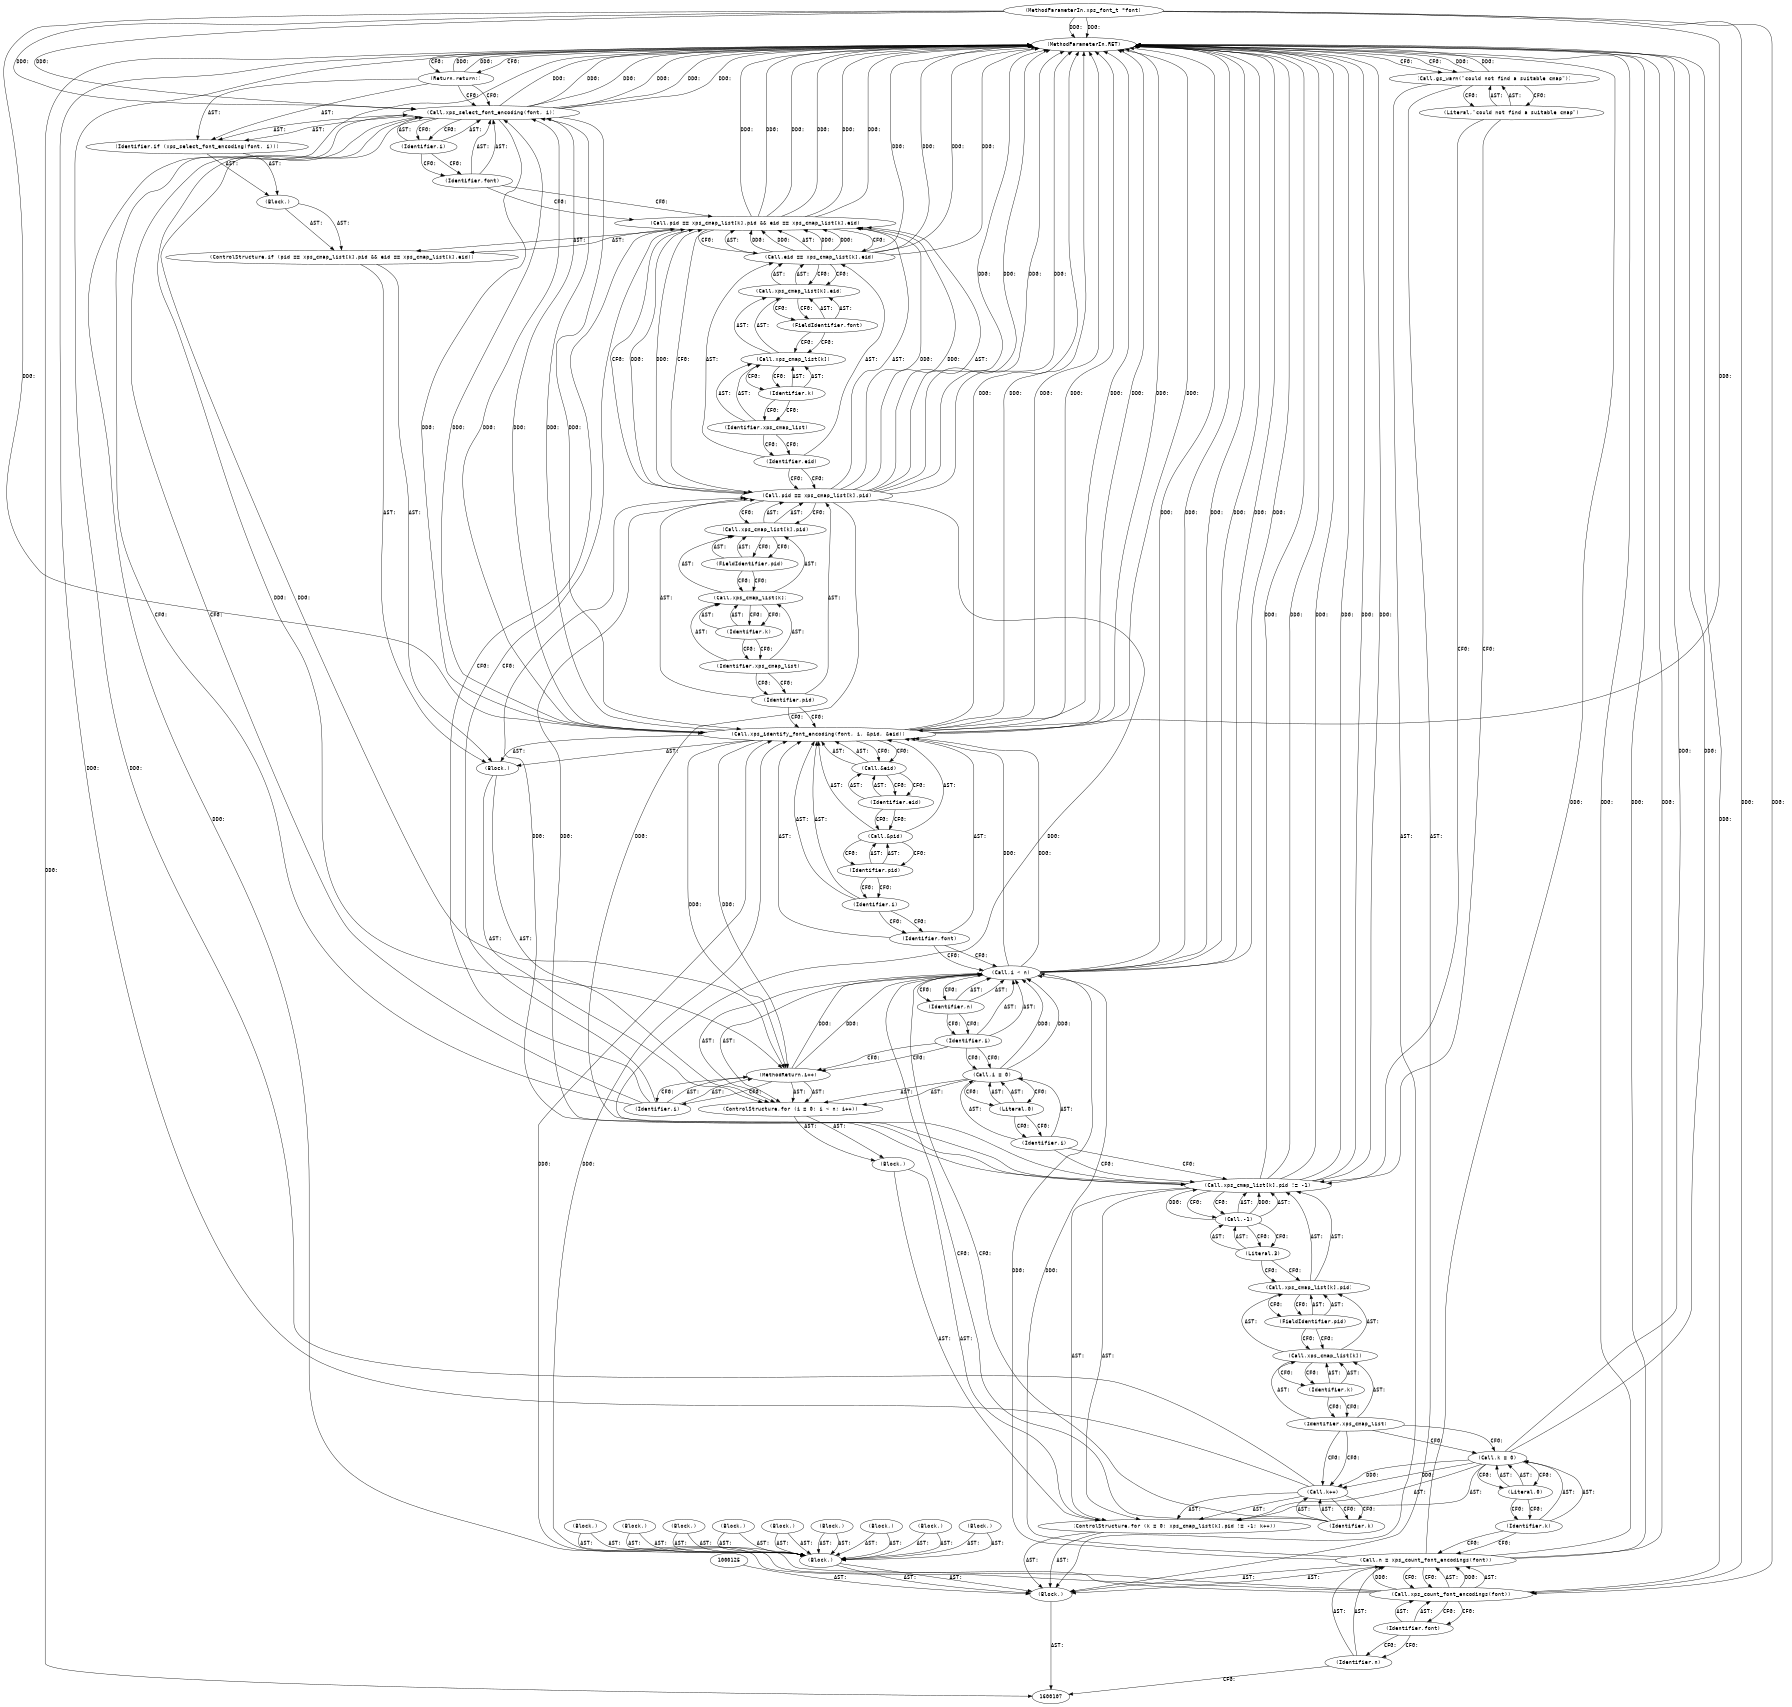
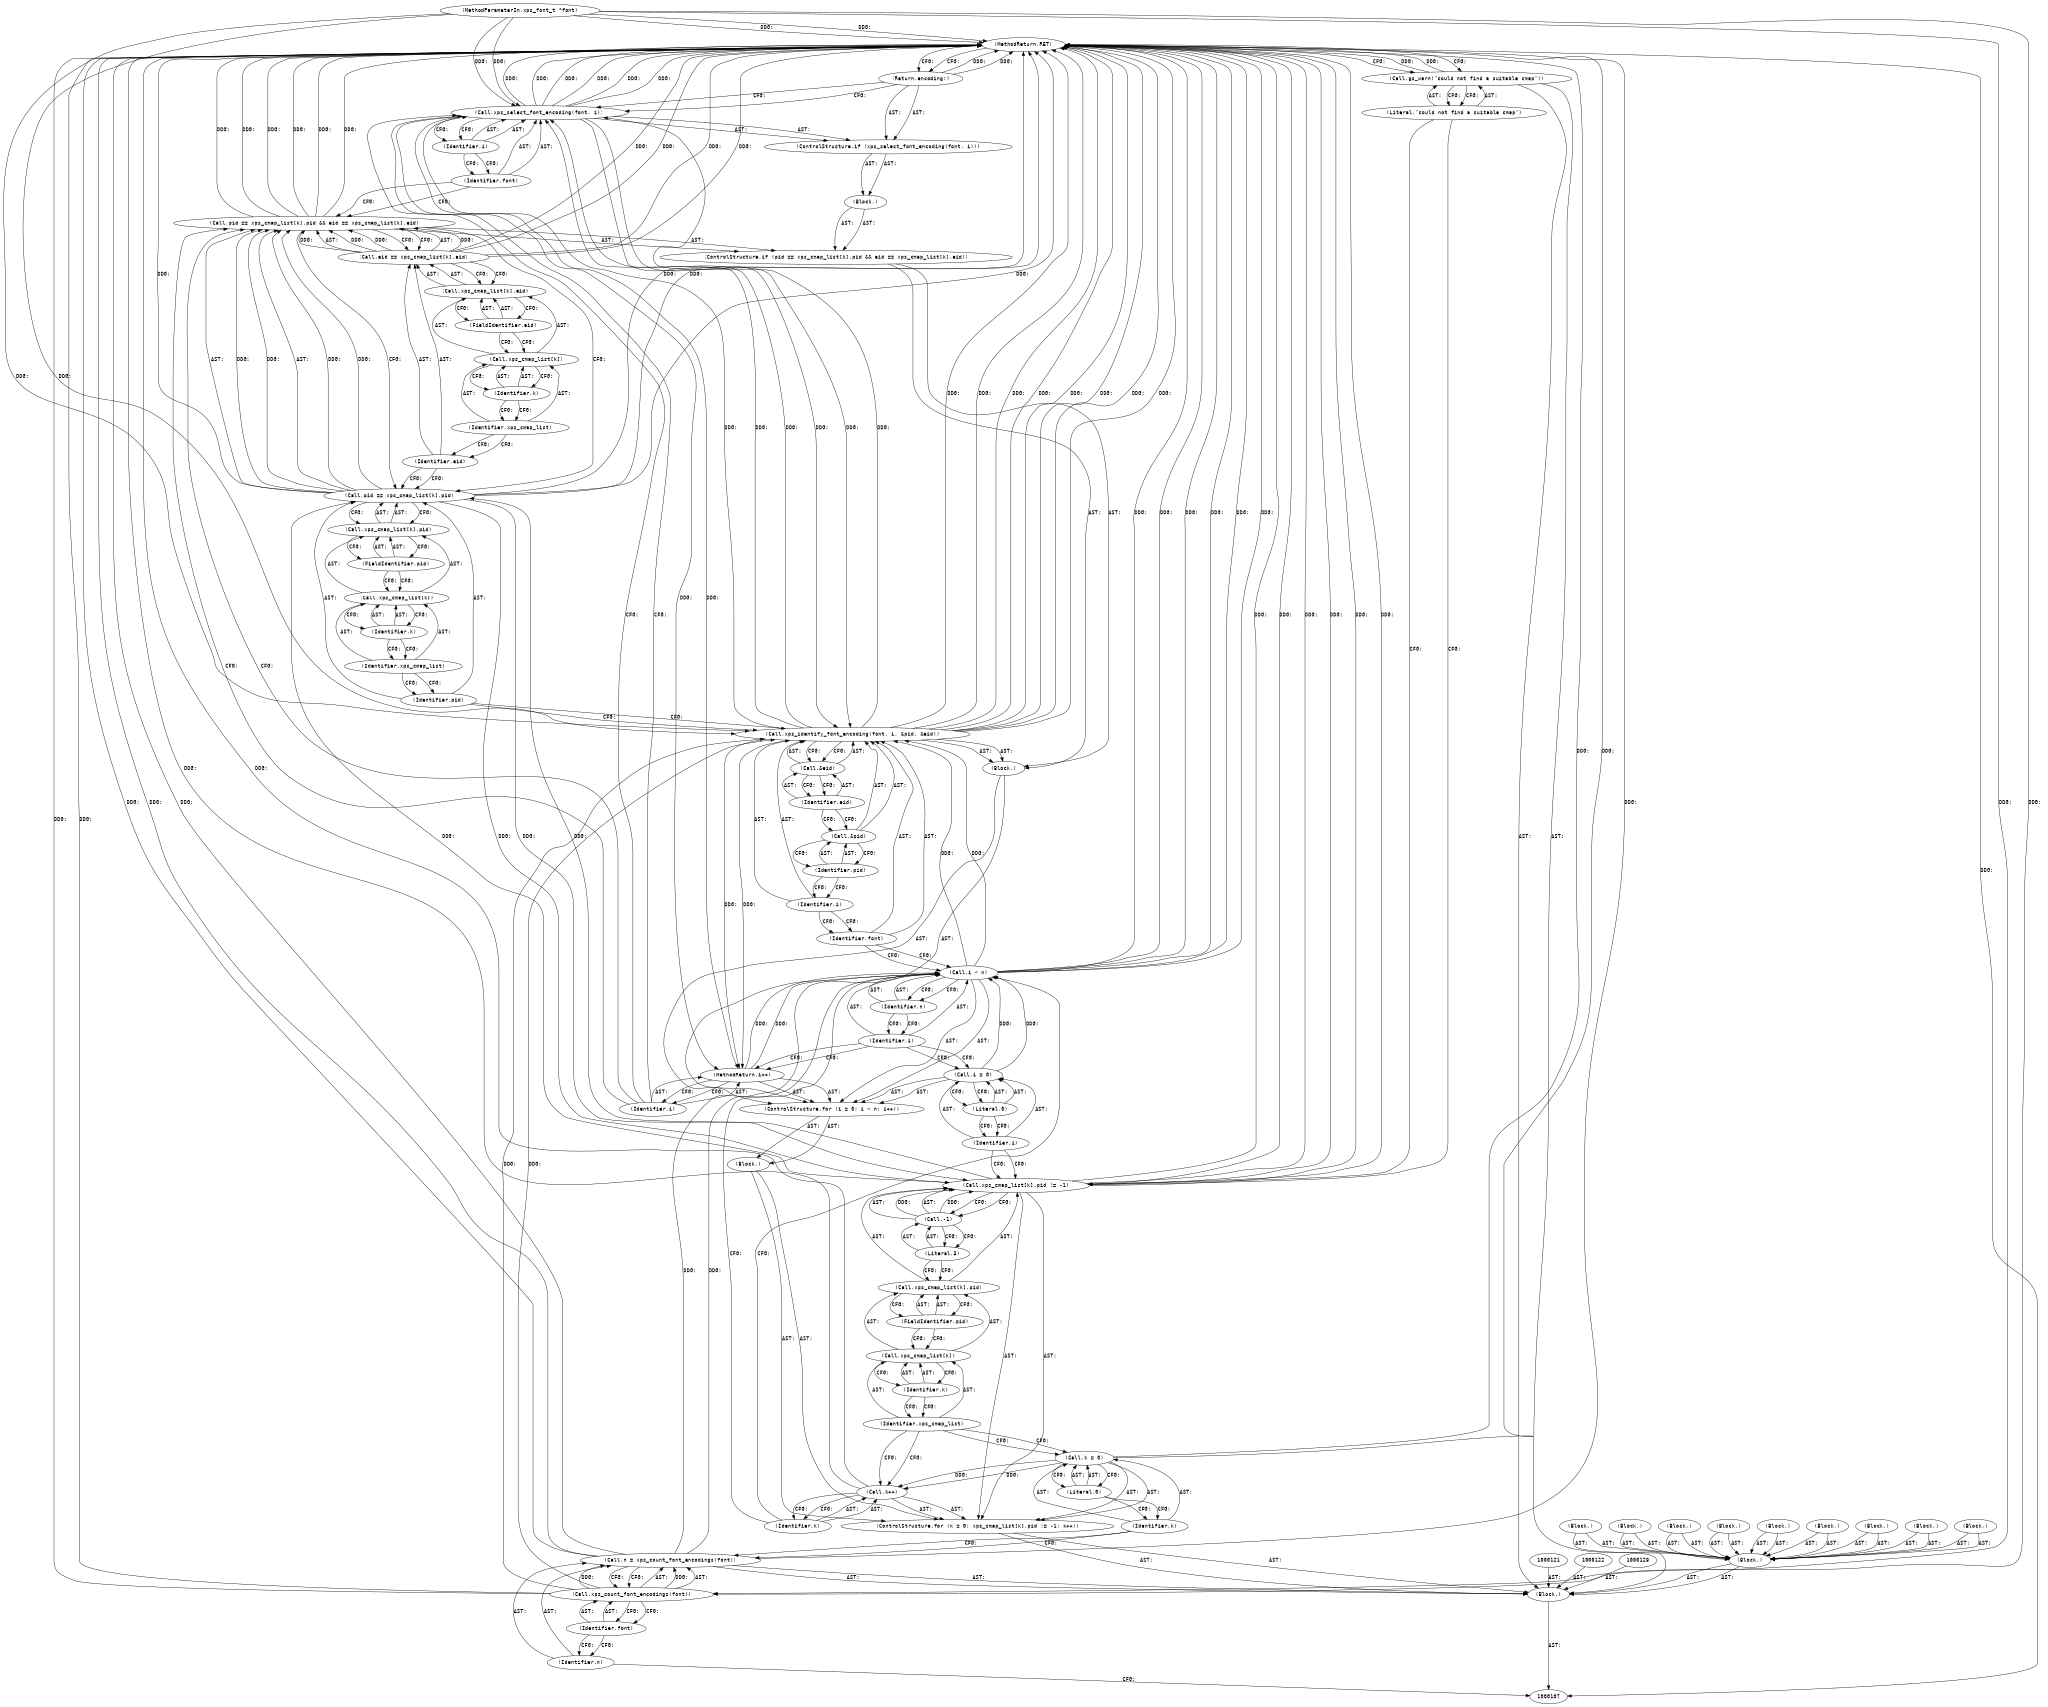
node "(MethodParameterIn,RET)": label "(MethodParameterIn,RET)" -> "(MethodReturn,RET)"
node "(Return,return;)": label "(Return,return;)" -> "(Return,encoding;)"
node "(Identifier,if (xps_select_font_encoding(font, i)))": label "(Identifier,if (xps_select_font_encoding(font, i)))" -> "(ControlStructure,if (xps_select_font_encoding(font, i)))"
node "(FieldIdentifier,font)": label "(FieldIdentifier,font)" -> "(FieldIdentifier,eid)"
node "1000125": label "1000125" -> "1000128"
node "1000121": added
node "1000122": added
node "1600107": label "1600107" -> "1000107"
